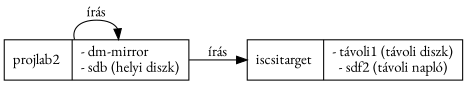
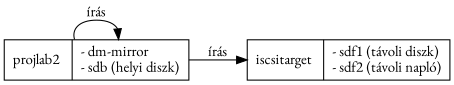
node "iscsitarget": text "- távoli1 (távoli diszk)" -> "- sdf1 (távoli diszk)"
